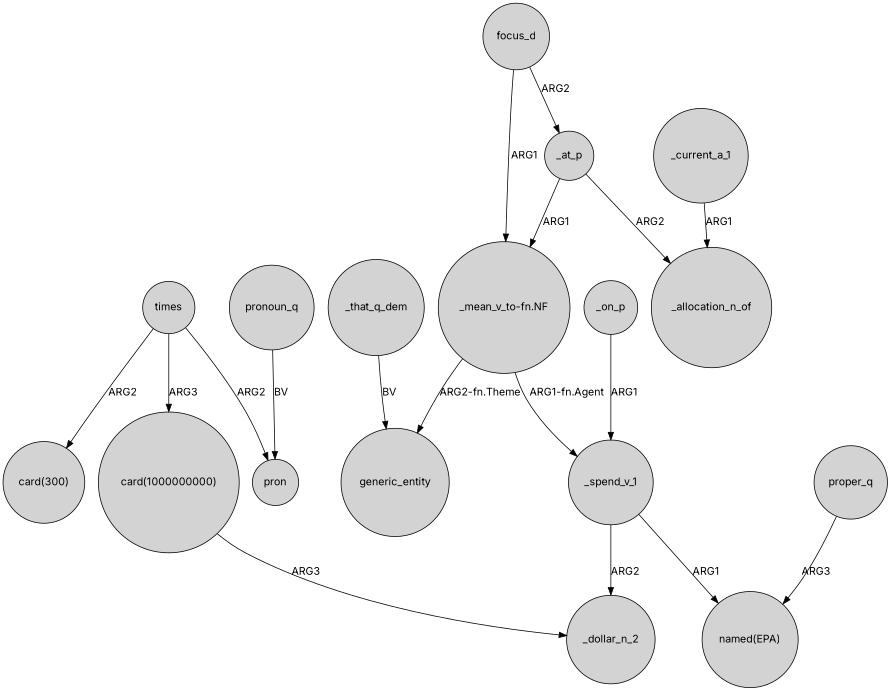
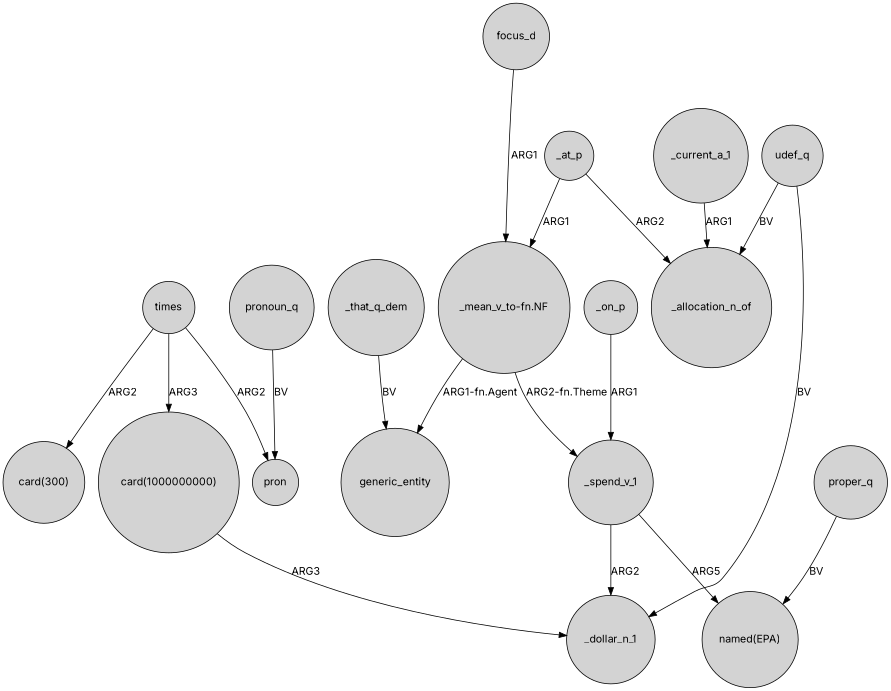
edge "focus_d" -> "_at_p": removed, label "ARG2"
node "udef_q": added
edge "_mean_v_to-fn.NF" -> "generic_entity": label "ARG2-fn.Theme" -> "ARG1-fn.Agent"
edge "_mean_v_to-fn.NF" -> "_spend_v_1": label "ARG1-fn.Agent" -> "ARG2-fn.Theme"
edge "_spend_v_1" -> "named(EPA)": label "ARG1" -> "ARG5"
edge "proper_q" -> "named(EPA)": label "ARG3" -> "BV"
node "_dollar_n_2": label "_dollar_n_2" -> "_dollar_n_1"
